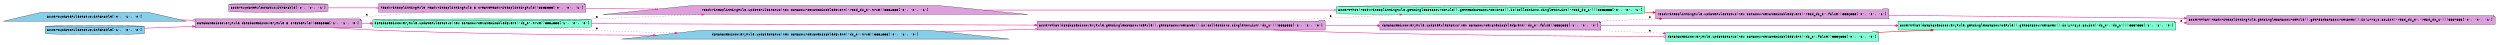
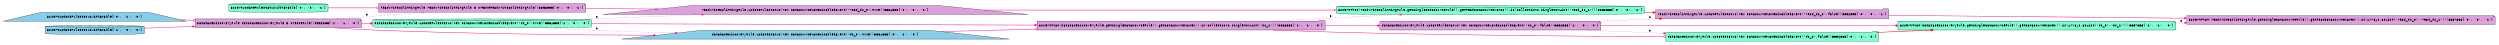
node "assertUpdateRuleStatusWithEnable['0', '0', '1']": fillcolor plum -> aquamarine
